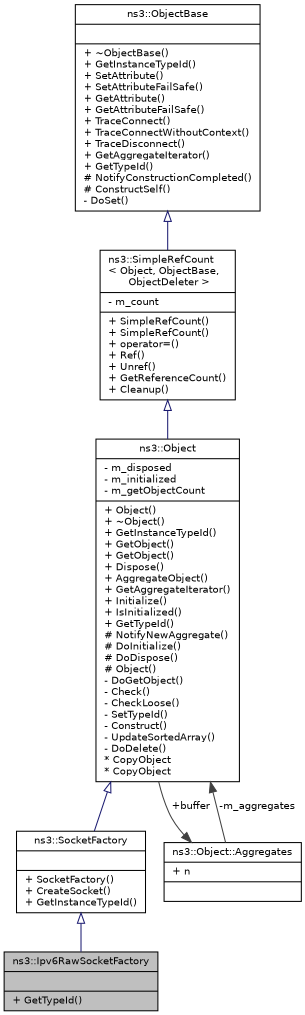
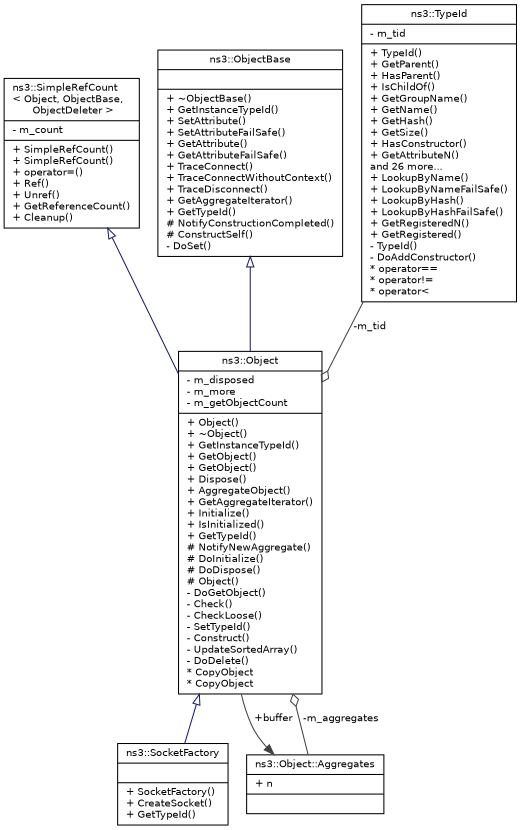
node "ns3::TypeId": added
edge "ns3::SimpleRefCount" -> "ns3::ObjectBase": now "ns3::Object" -> "ns3::ObjectBase"
node "ns3::Object": text "- m_initialized" -> "- m_more"
edge "ns3::Object::Aggregates" -> "ns3::Object": arrowhead normal -> odiamond
node "ns3::SocketFactory": text "+ GetInstanceTypeId()" -> "+ GetTypeId()"
node "ns3::Ipv6RawSocketFactory": removed
